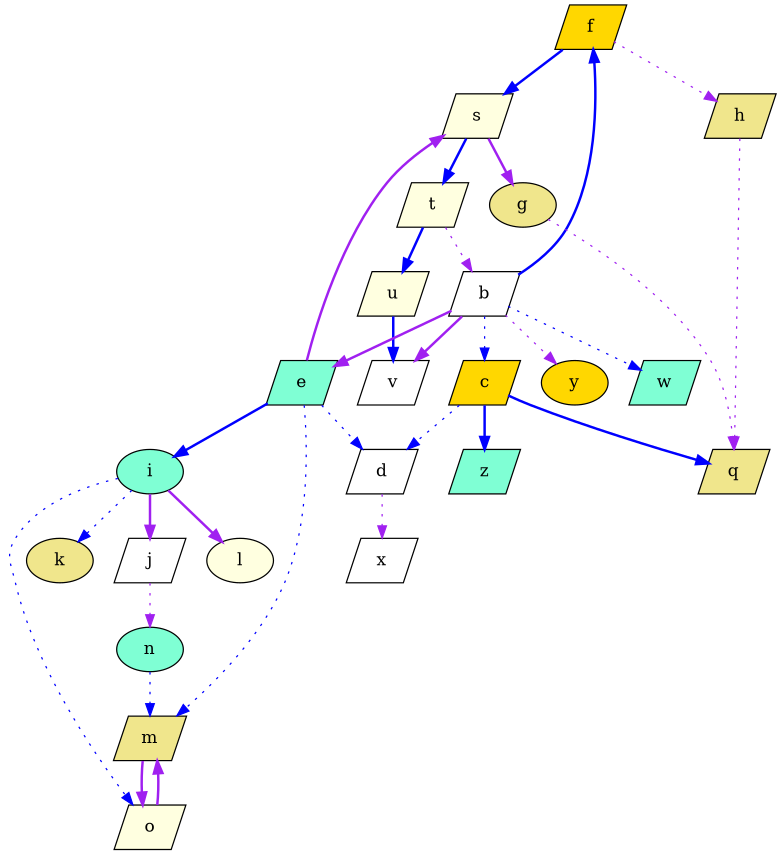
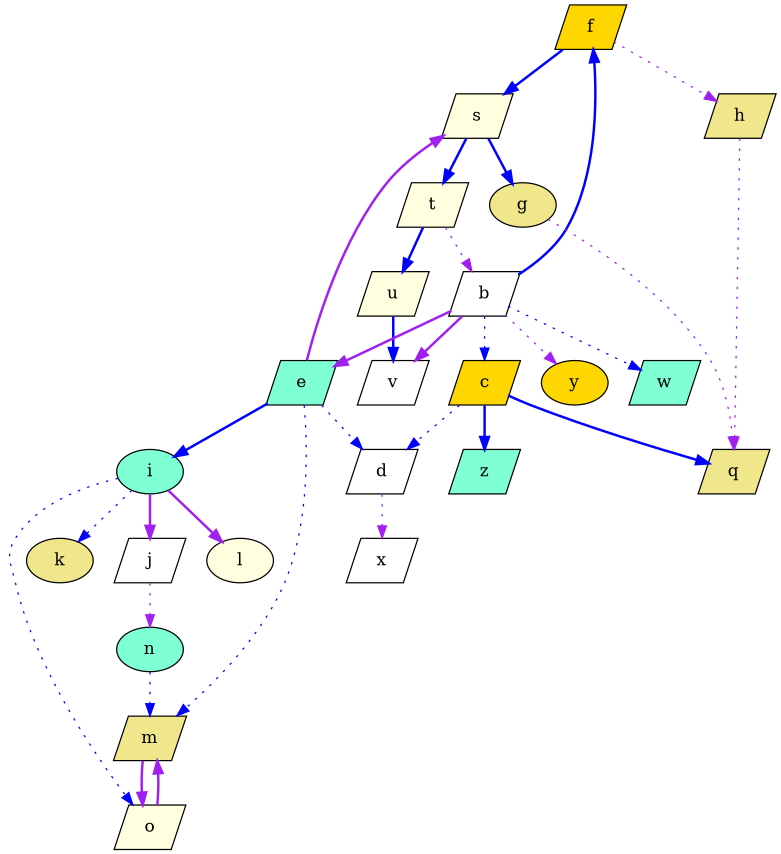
edge "s" -> "g": color purple -> blue
